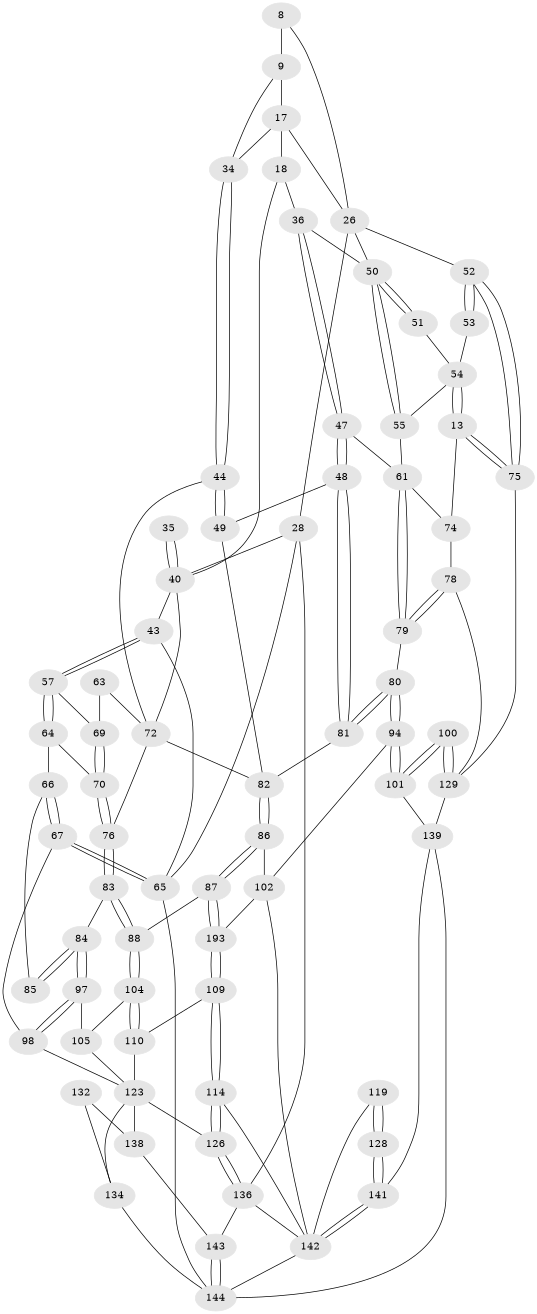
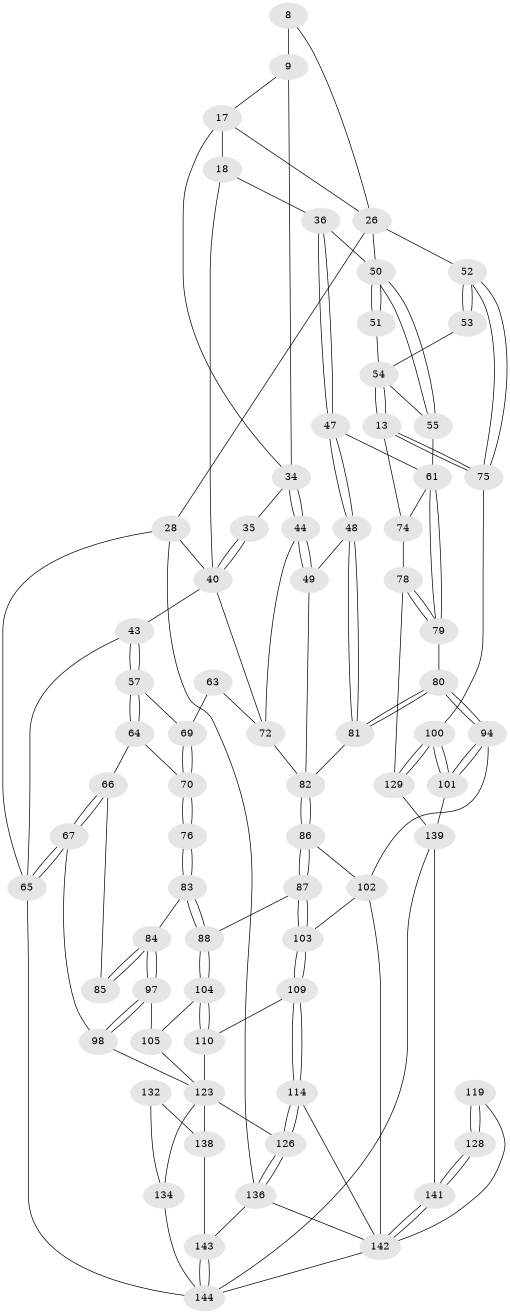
edge "34" -- "35": added
edge "75" -- "129": now "75" -- "100"
edge "72" -- "76": removed
node "193": label "193" -> "103"
